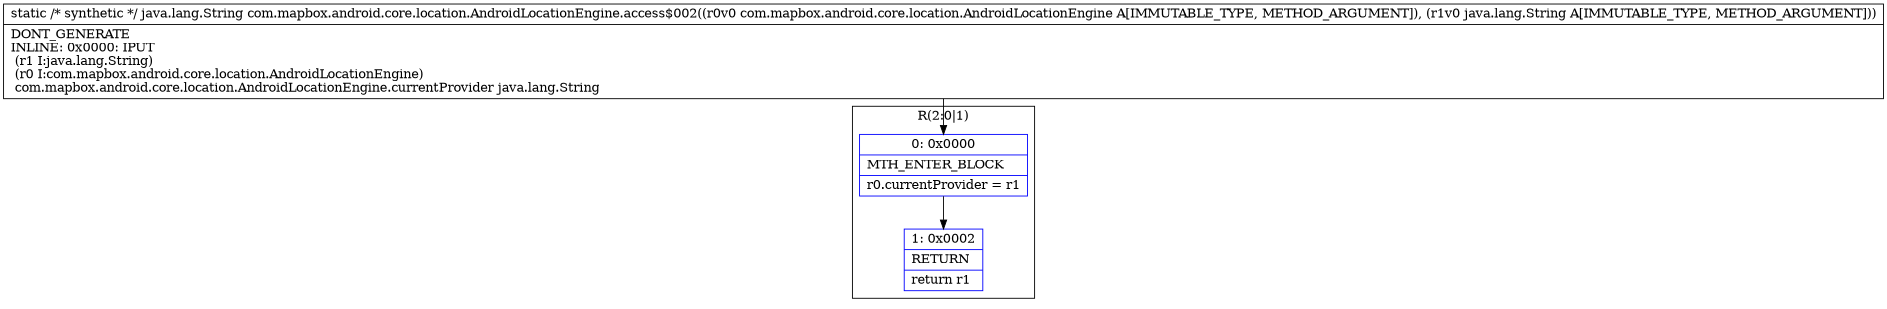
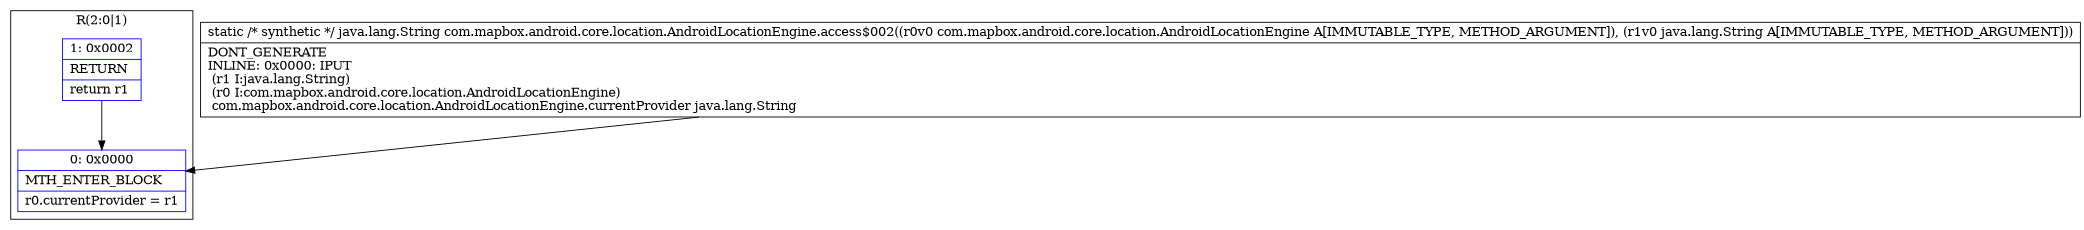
edge "0: 0x0000" -> "1: 0x0002": reversed
